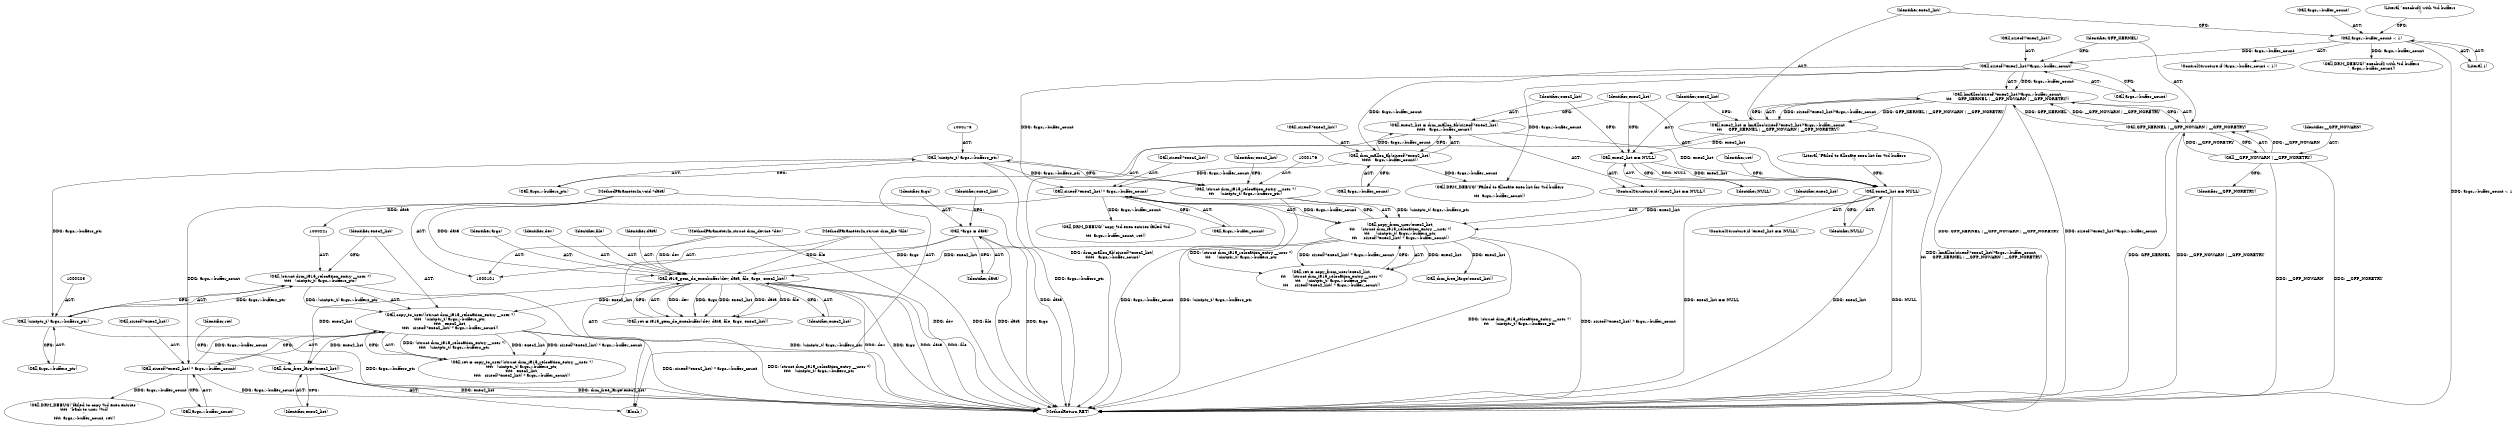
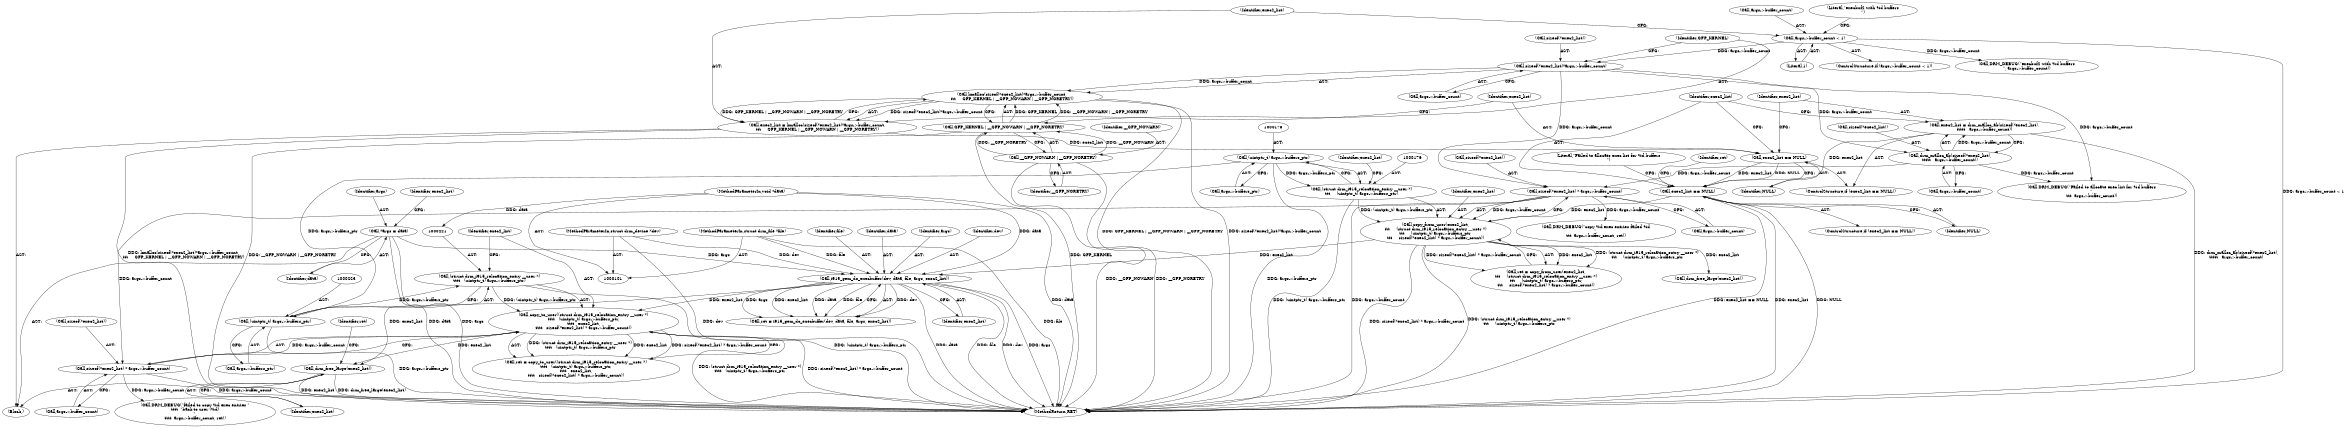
edge "(Identifier,__GFP_NORETRY)" -> "(Call,__GFP_NOWARN | __GFP_NORETRY)": added, label "AST:"
